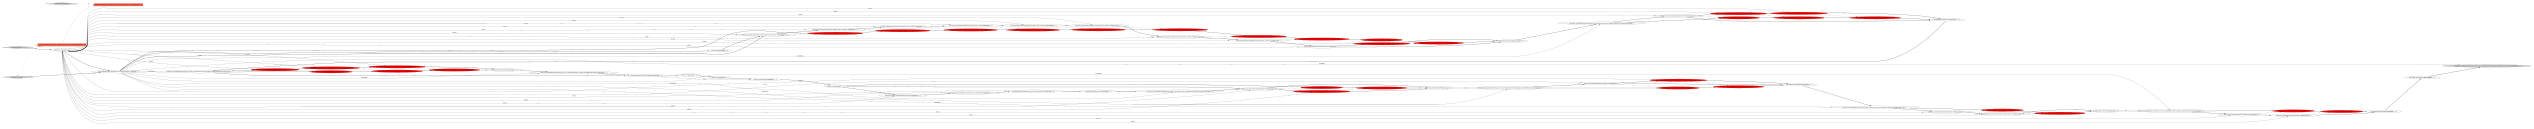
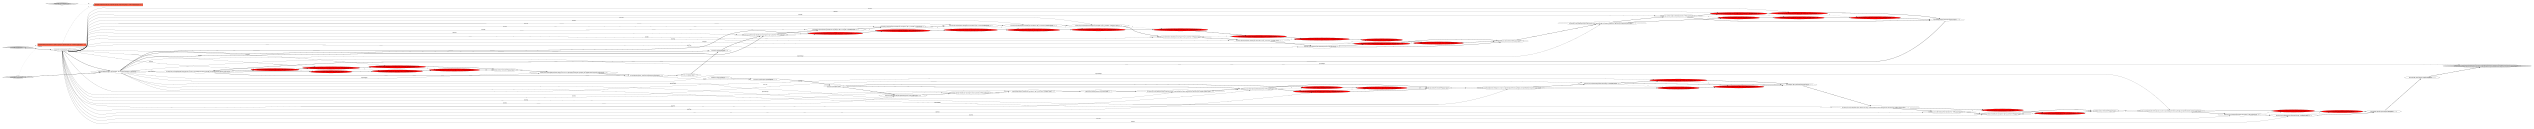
edge "testHarness.close()@@@21@@@['1', '1', '1']" -> "testHarness.setup()@@@22@@@['1', '1', '1']": now "testHarness.close()@@@21@@@['1', '1', '1']" -> "testHarness.open()@@@5@@@['0', '0', '1']"
